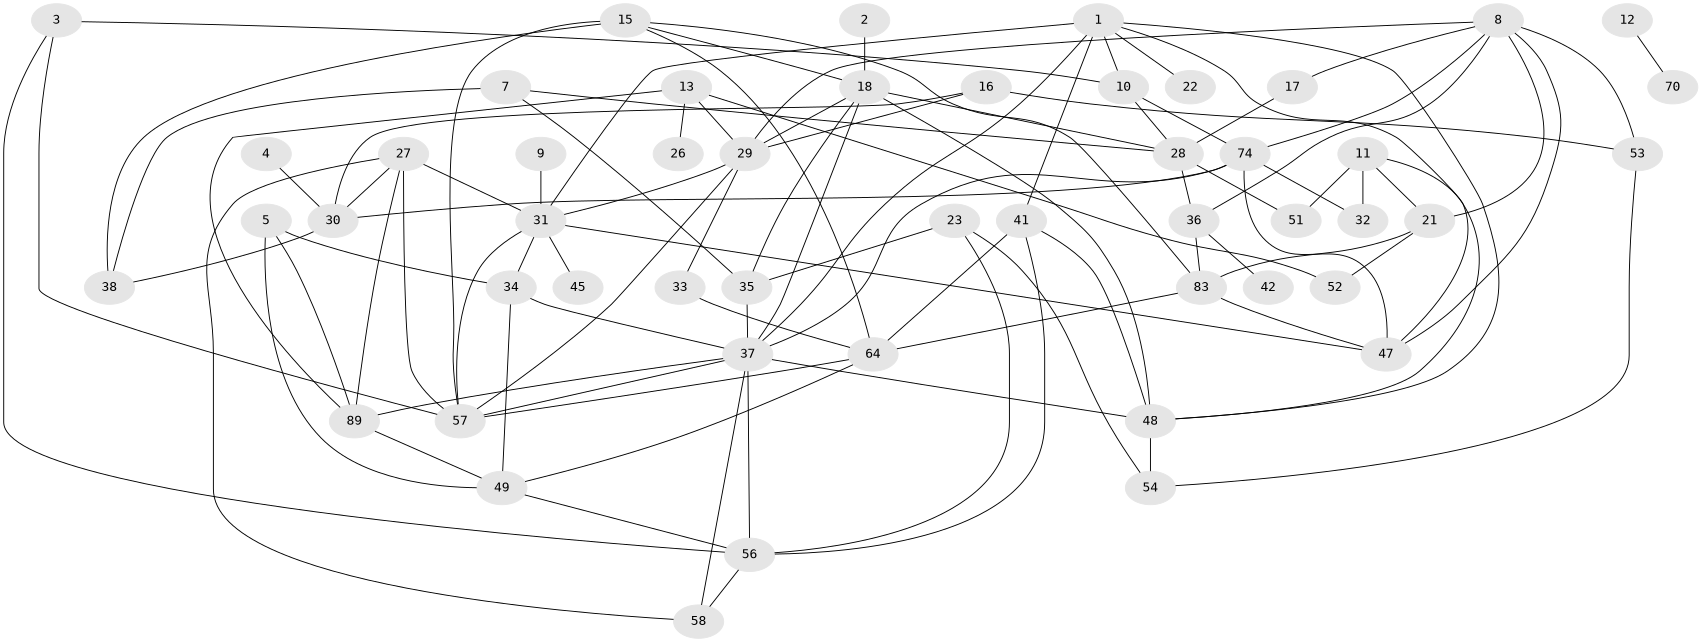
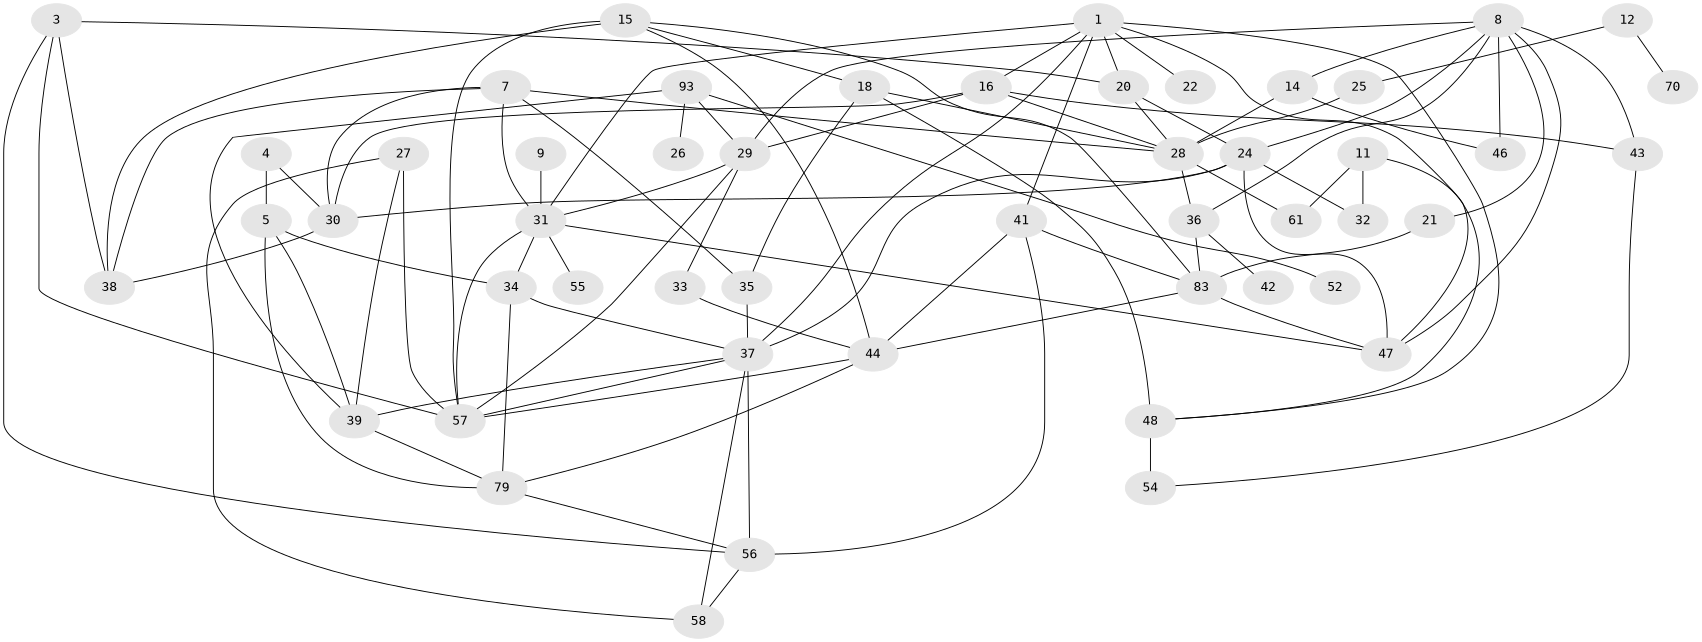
node "2": removed
edge "1" -- "16": added
node "13": label "13" -> "93"
node "10": label "10" -> "20"
node "17": label "17" -> "14"
node "25": added
edge "18" -- "29": removed
edge "16" -- "28": added
edge "3" -- "38": added
node "74": label "74" -> "24"
node "46": added
node "53": label "53" -> "43"
edge "27" -- "30": now "7" -- "30"
edge "27" -- "31": now "7" -- "31"
edge "11" -- "21": removed
edge "4" -- "5": added
node "23": removed
node "51": label "51" -> "61"
edge "18" -- "37": removed
edge "21" -- "52": removed
node "45": label "45" -> "55"
edge "41" -- "48": now "41" -- "83"
node "64": label "64" -> "44"
edge "37" -- "48": removed
node "89": label "89" -> "39"
node "49": label "49" -> "79"
